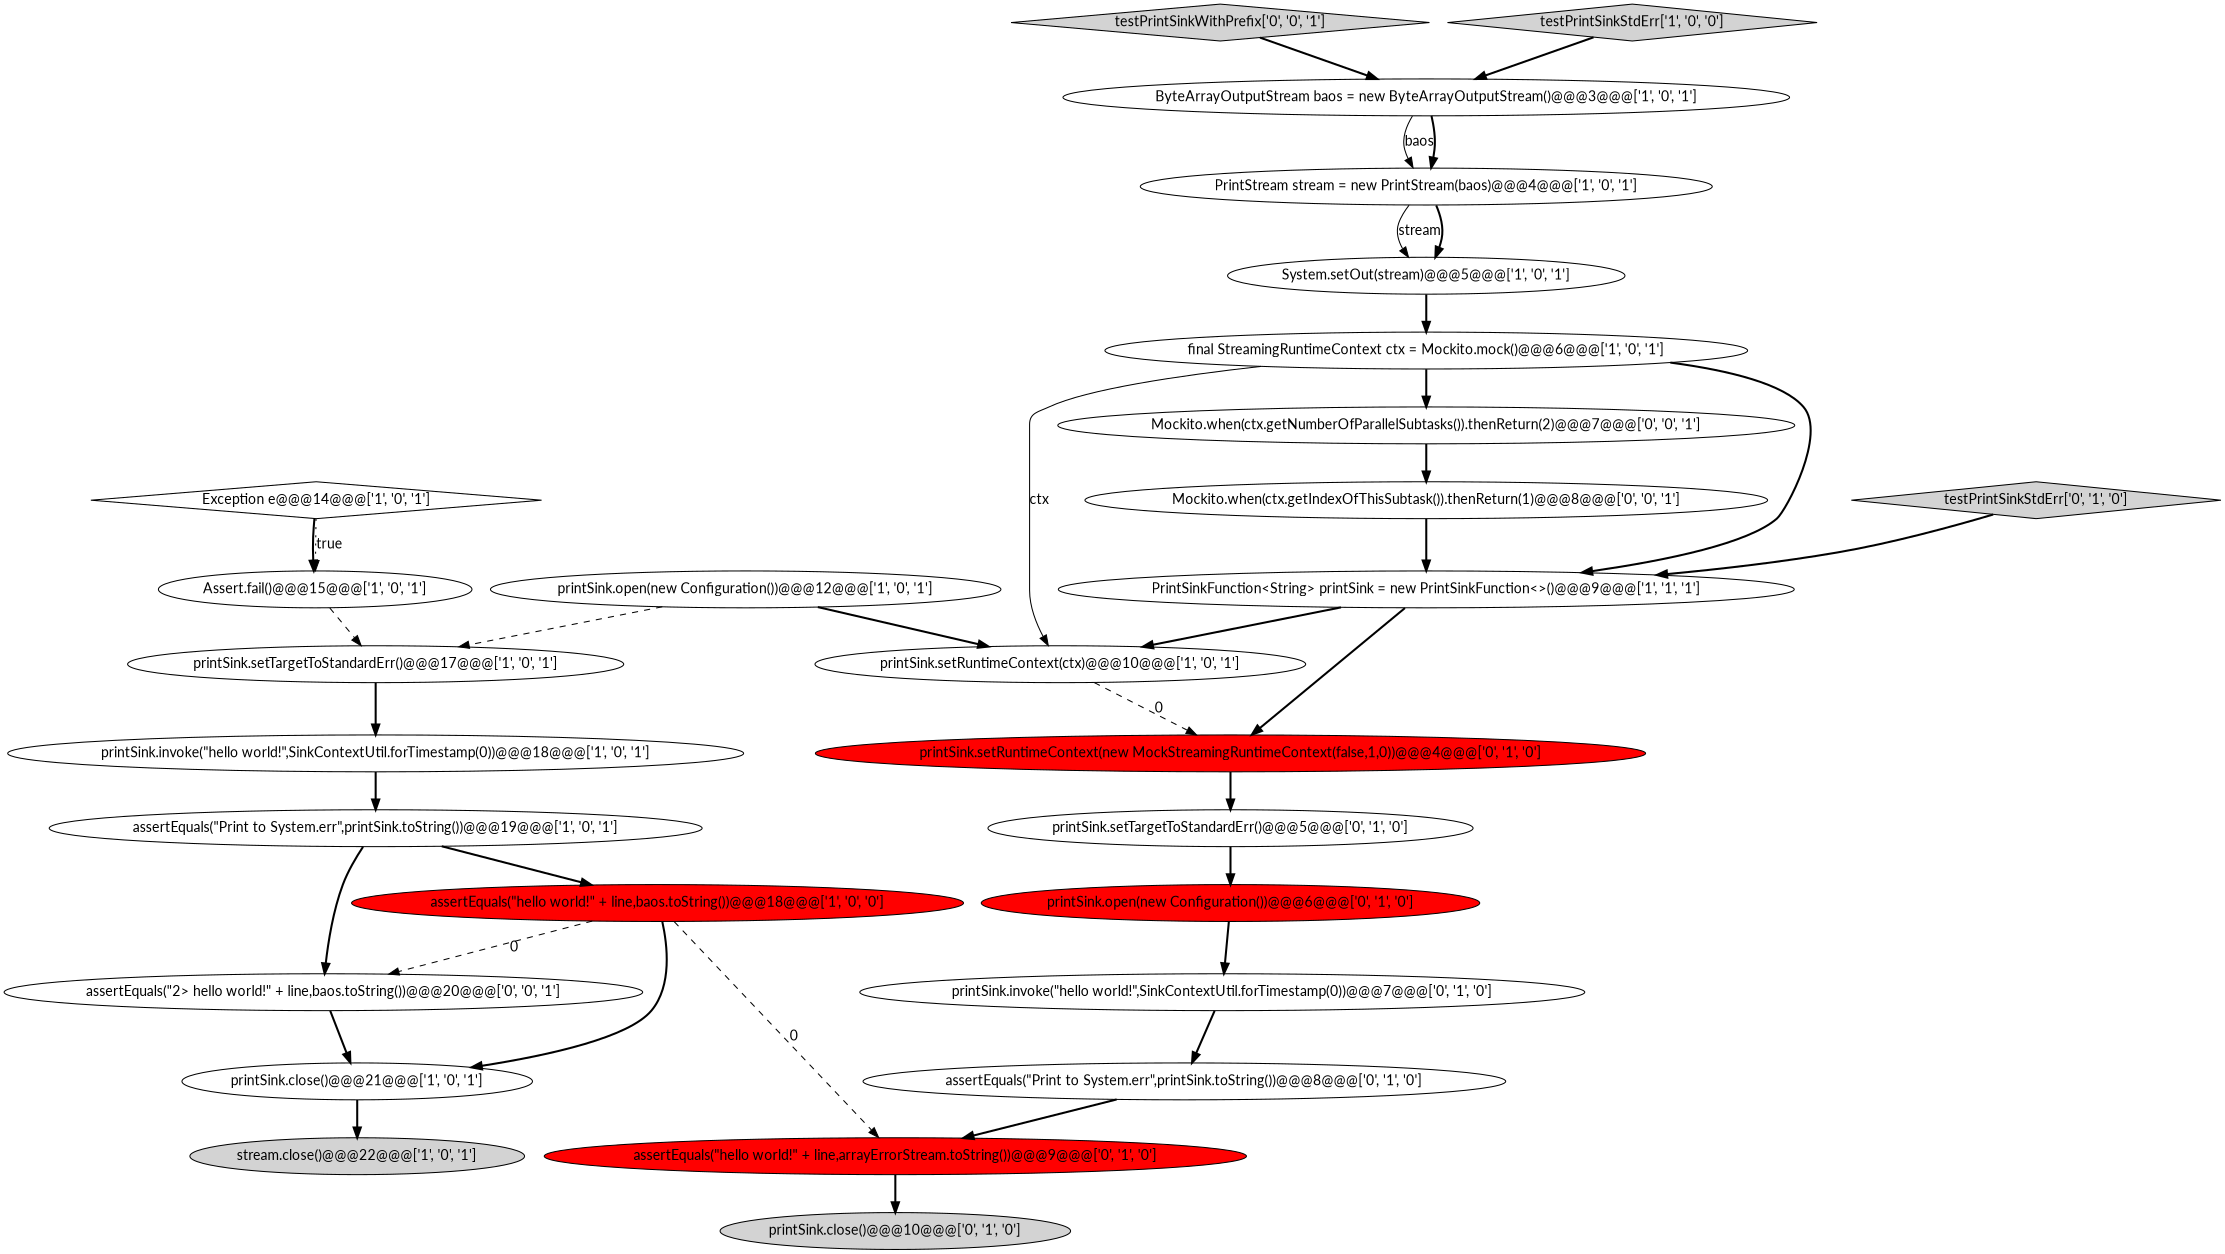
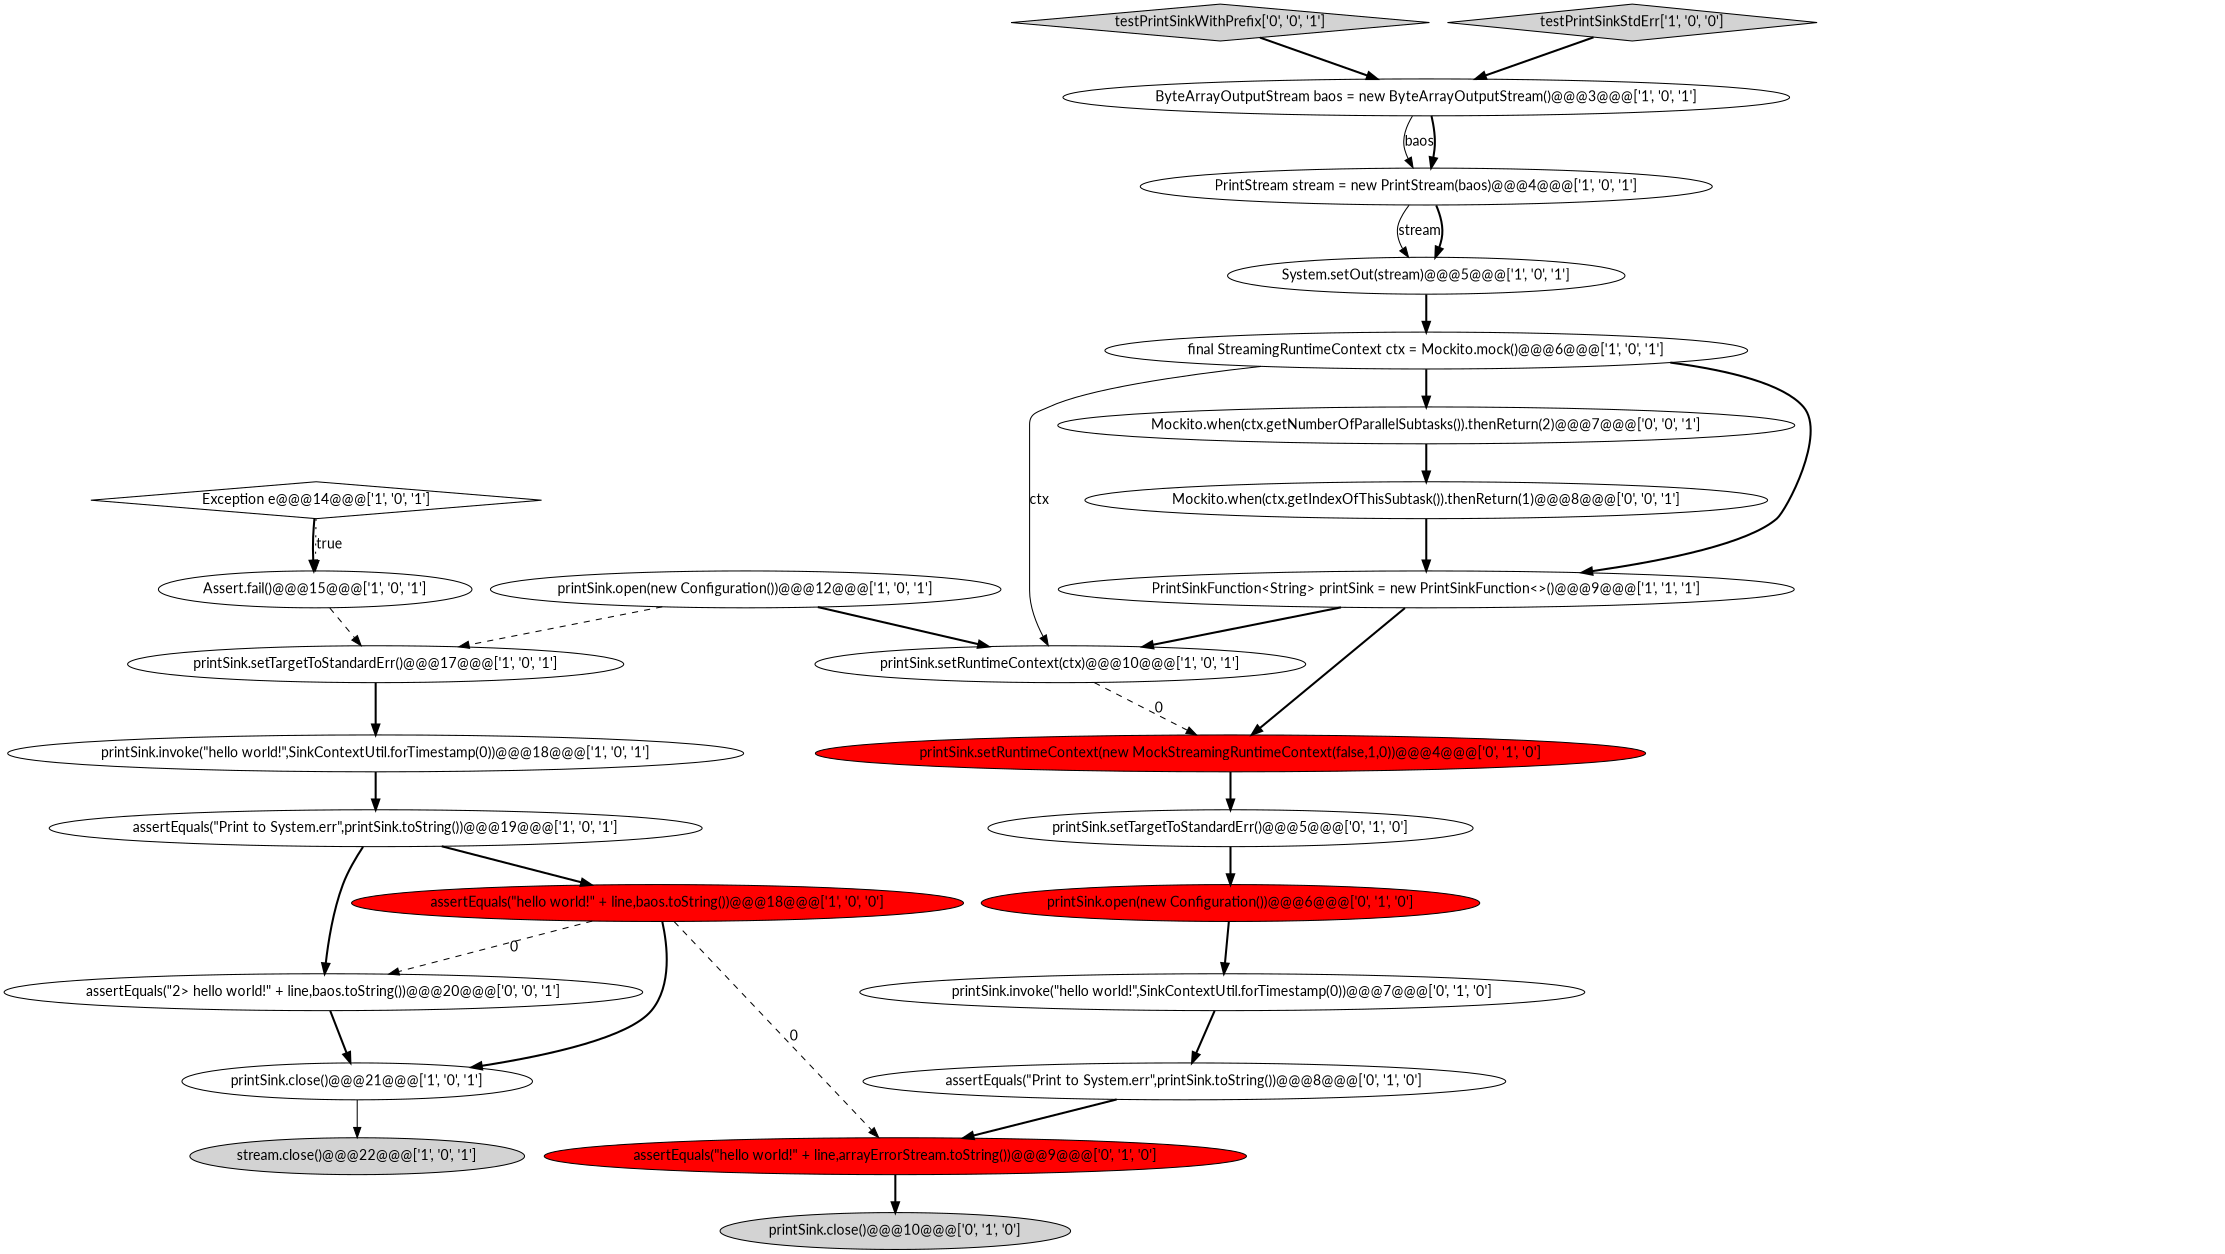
node "testPrintSinkStdErr['0', '1', '0']": removed
edge "printSink.close()@@@21@@@['1', '0', '1']" -> "stream.close()@@@22@@@['1', '0', '1']": style bold -> solid
